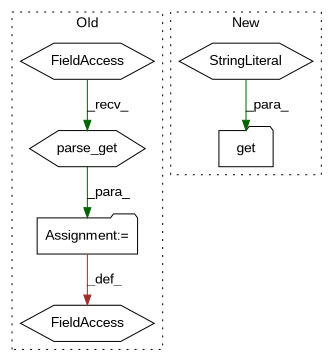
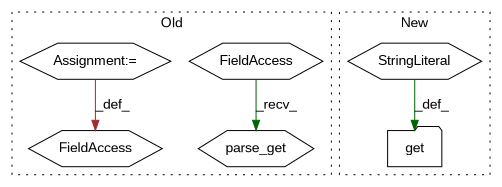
edge "StringLiteral" -> "get": label "_para_" -> "_def_"
edge "parse_get" -> "Assignment:=": removed, label "_para_"
node "Assignment:=": shape folder -> hexagon
